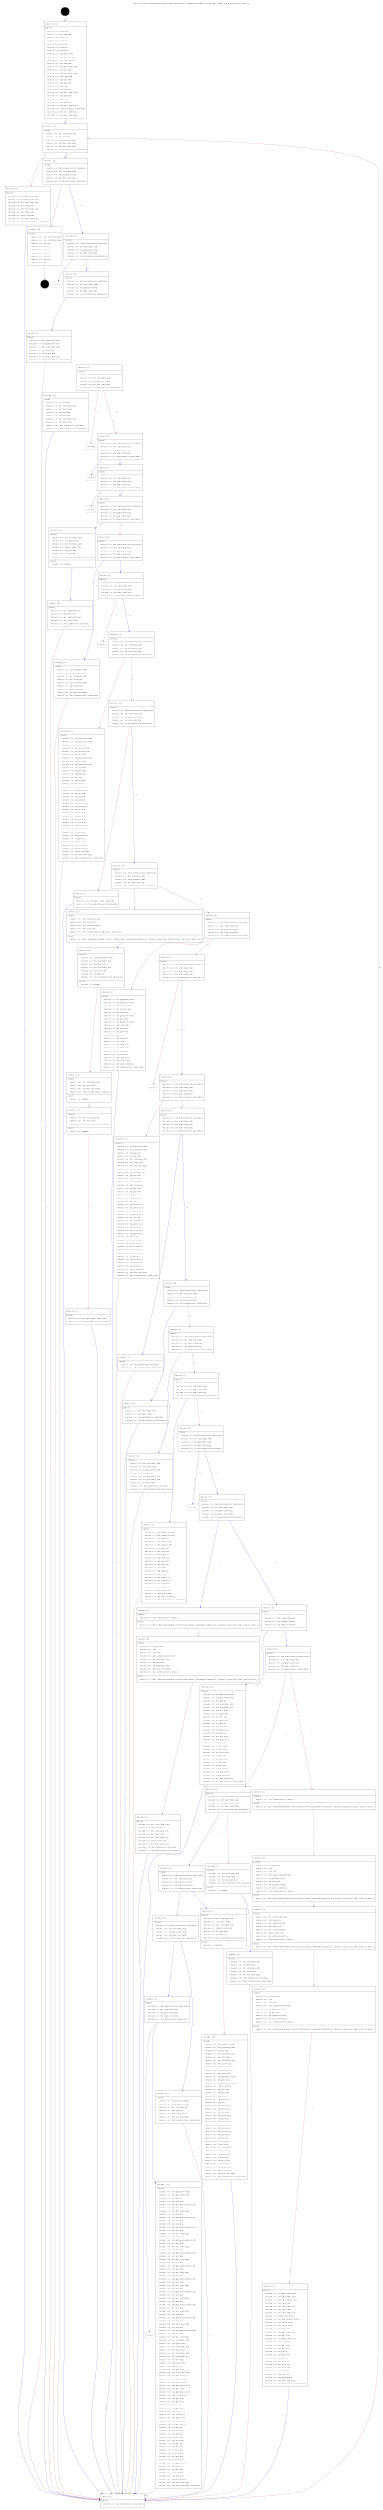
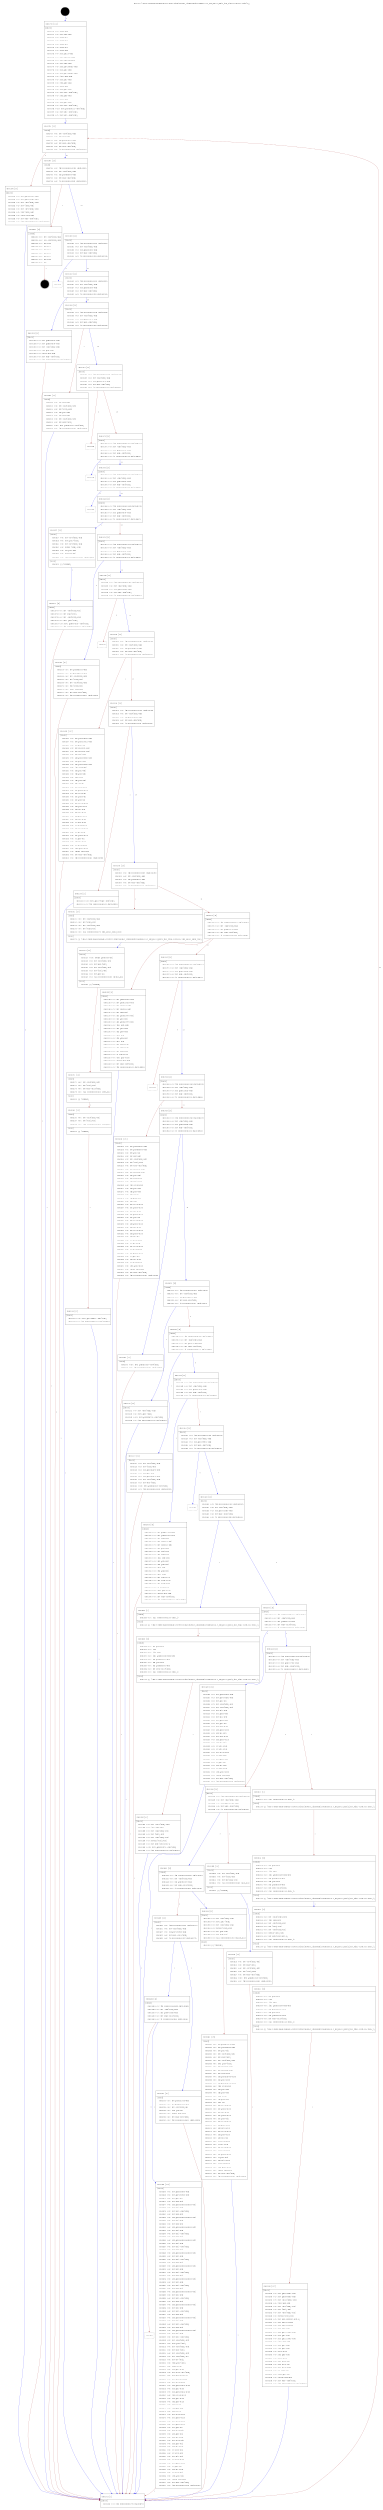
node "0x401838 [28]": added
